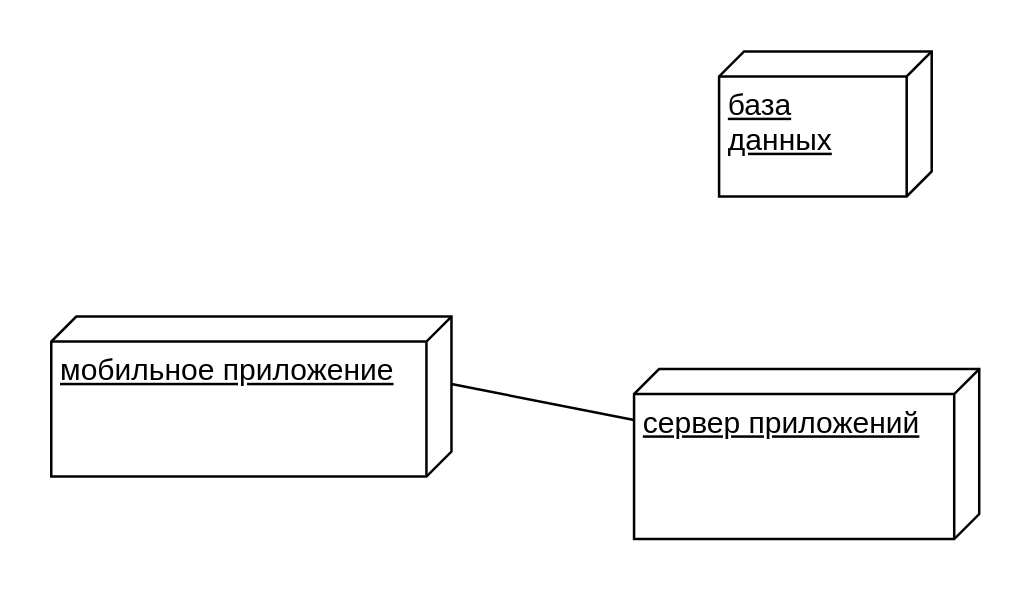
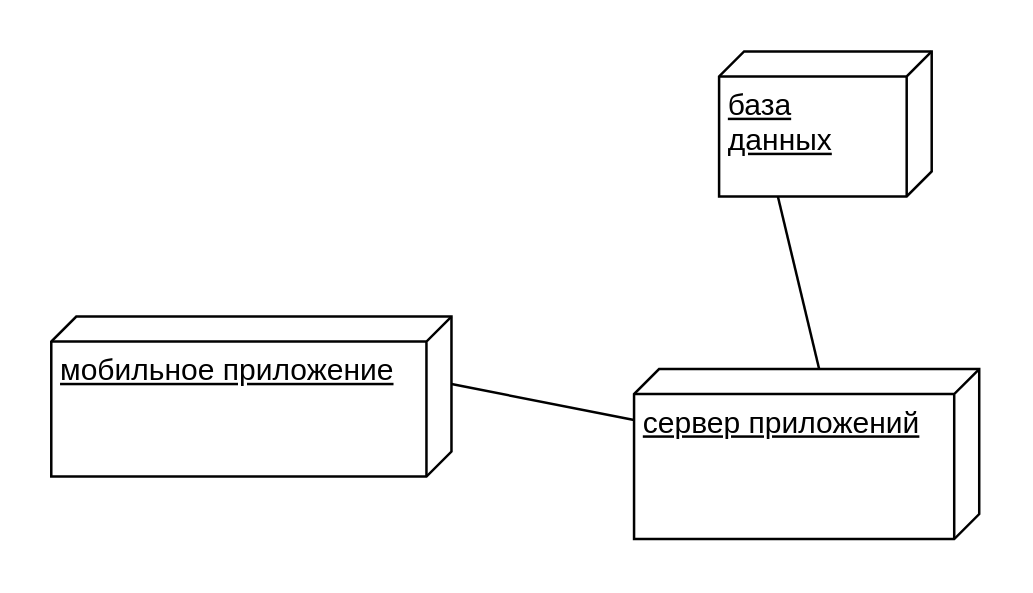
edge "база данных" -- "сервер приложений": added
